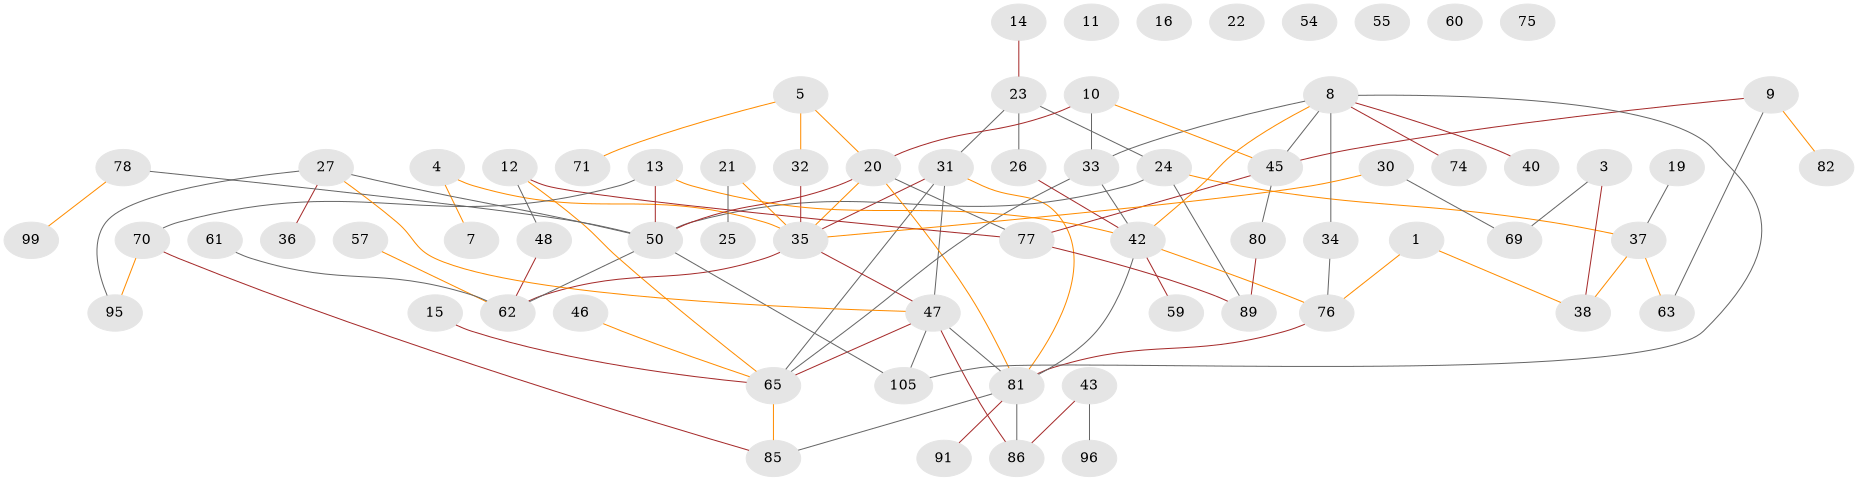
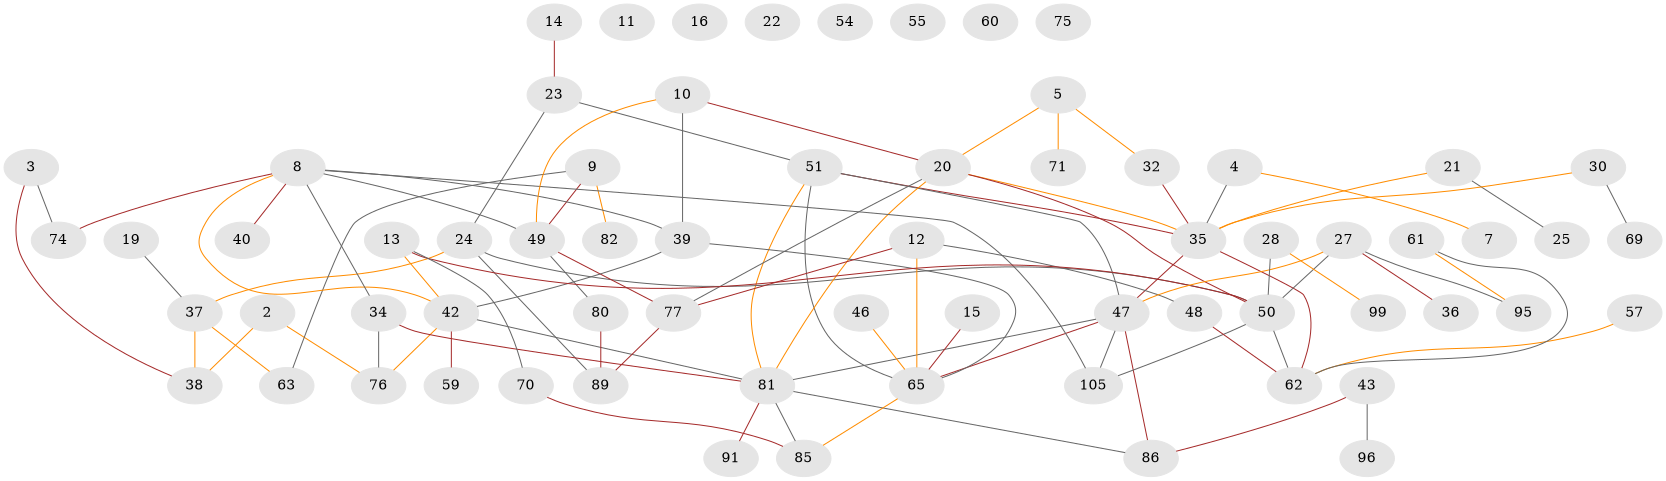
node "78": label "78" -> "28"
node "31": label "31" -> "51"
node "26": removed
node "33": label "33" -> "39"
node "45": label "45" -> "49"
edge "4" -- "35": color darkorange -> gray40
edge "3" -- "69": now "3" -- "74"
node "1": label "1" -> "2"
edge "70" -- "95": now "61" -- "95"
edge "76" -- "81": now "34" -- "81"
